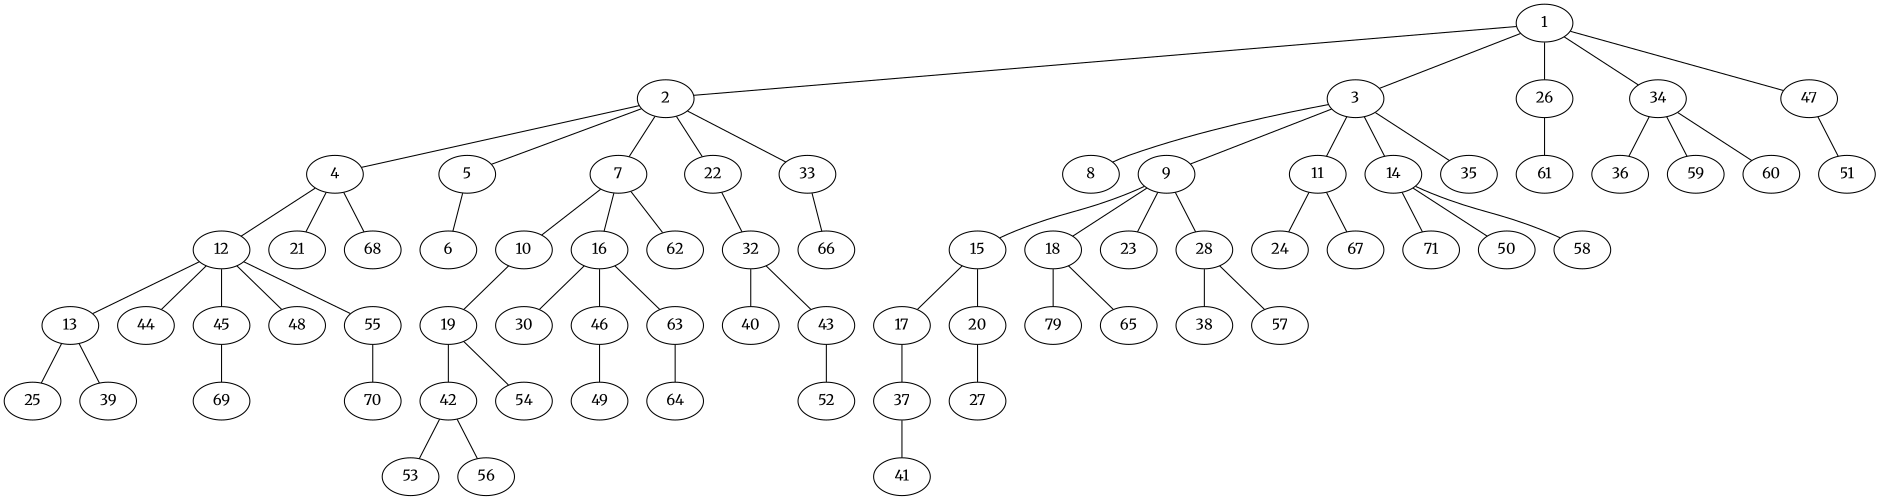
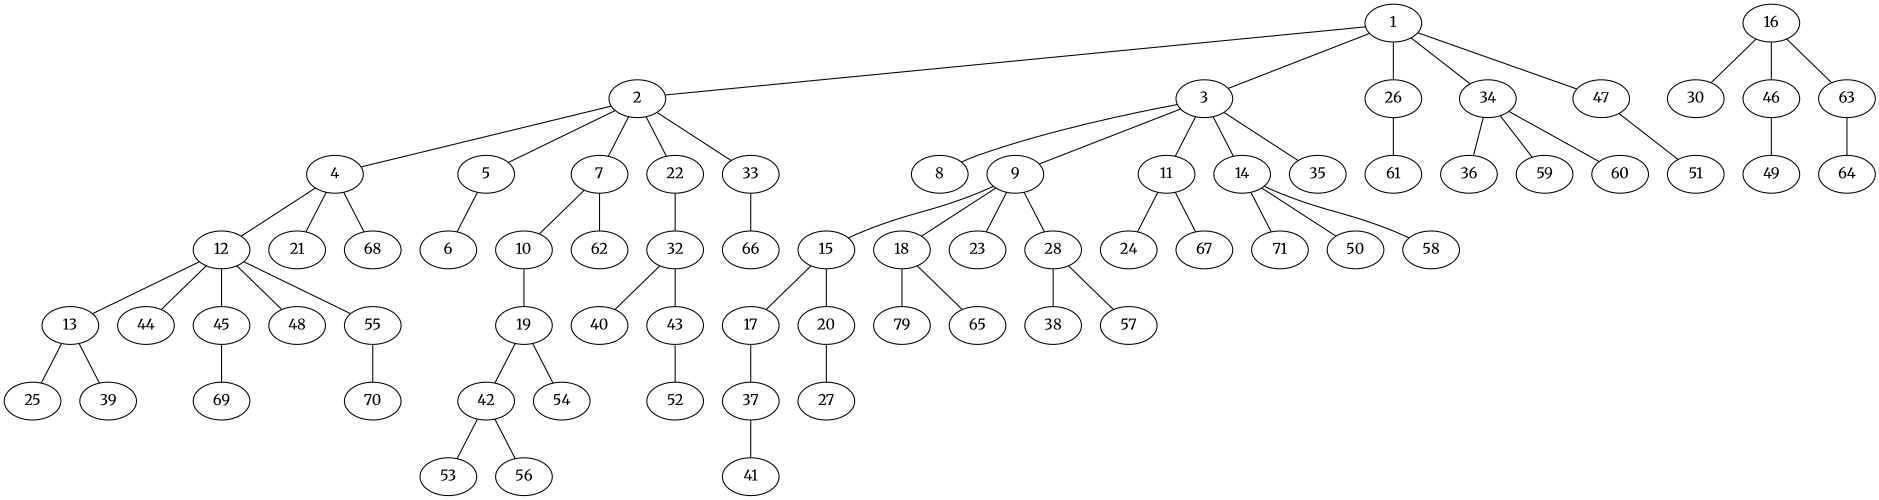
edge "7" -- "16": removed
